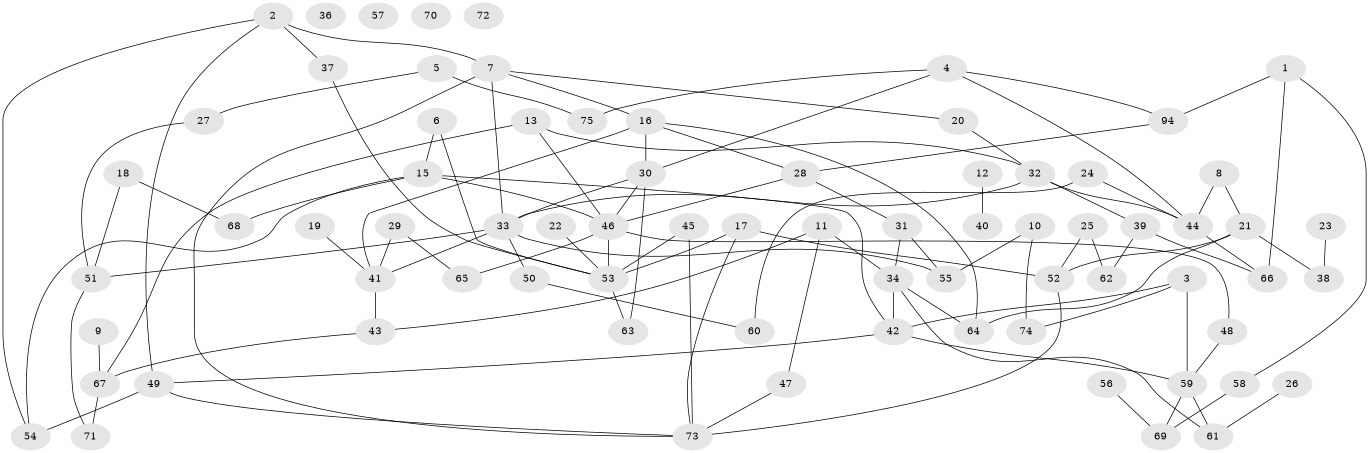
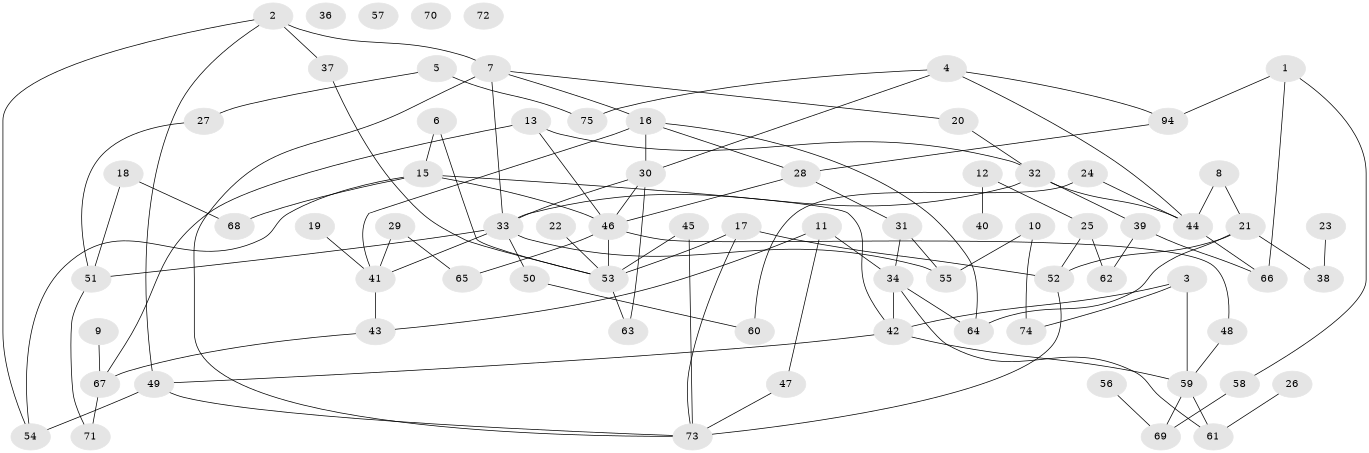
edge "12" -- "25": added
